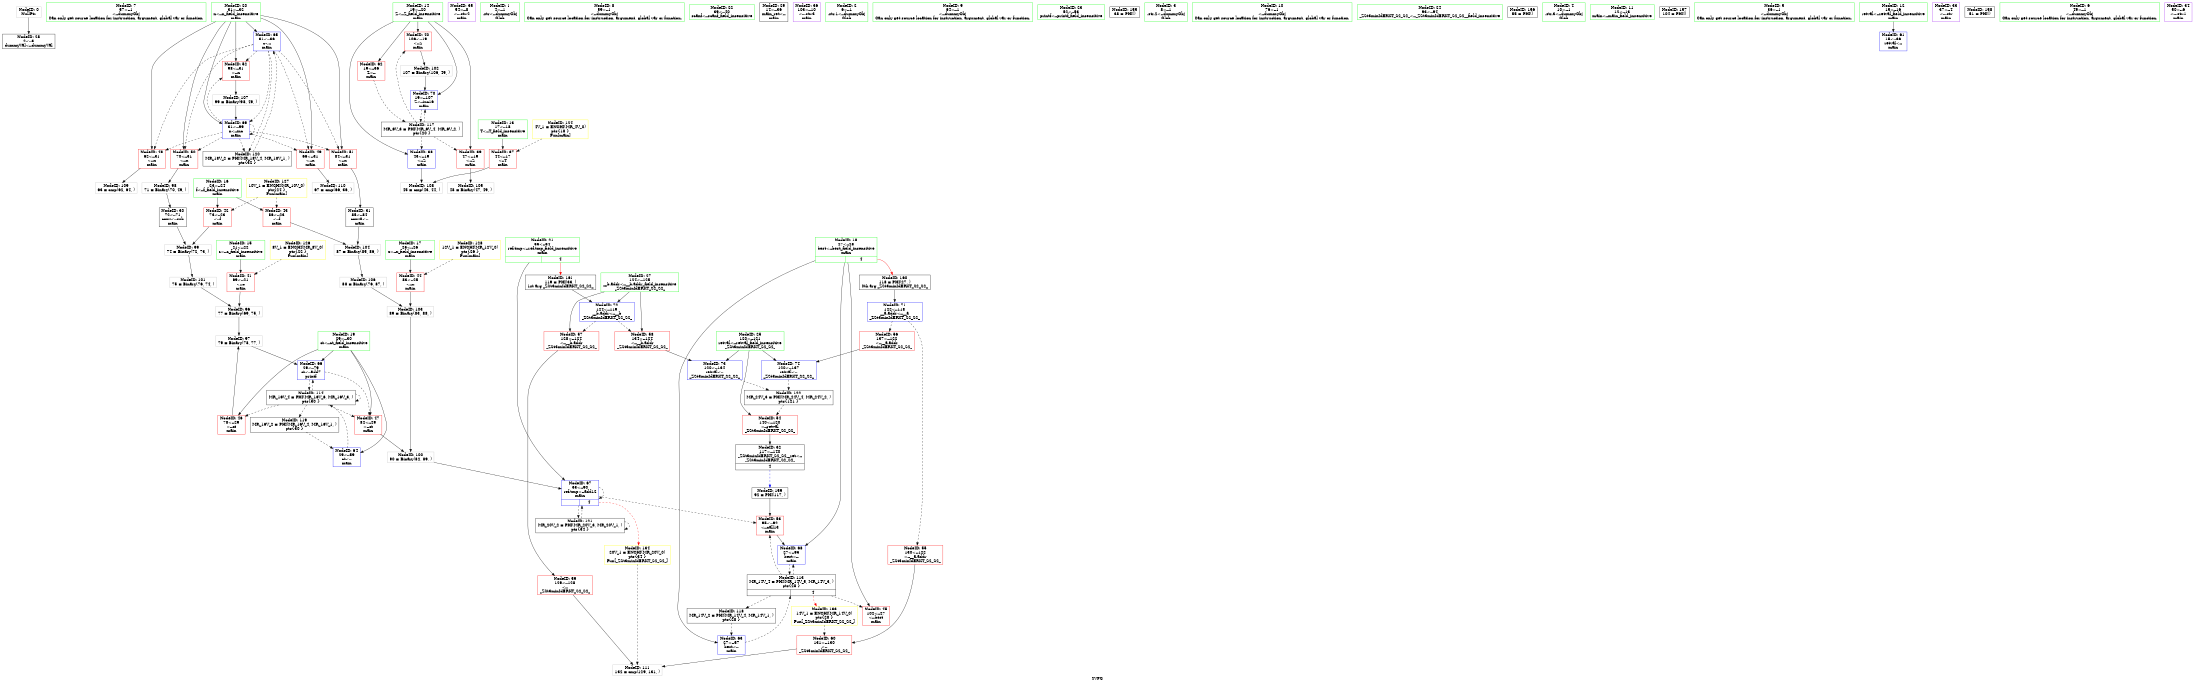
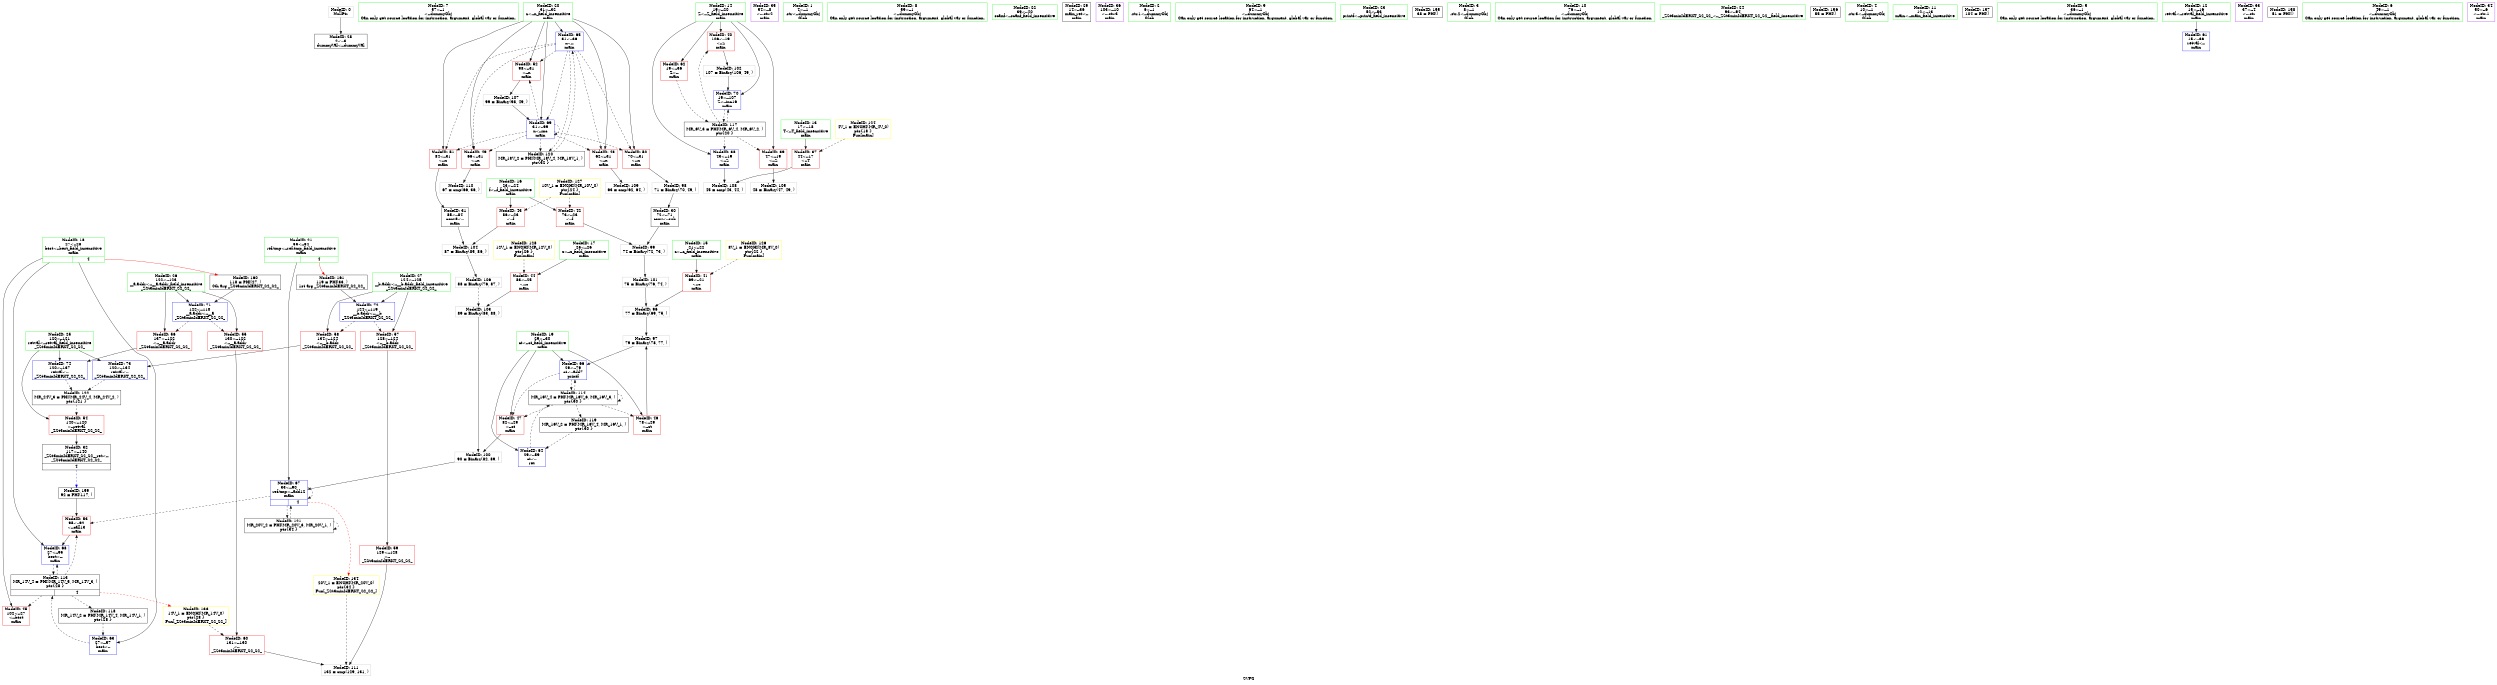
node "NodeID: 26": added
edge "NodeID: 106" -> "NodeID: 103": style solid -> dashed
node "NodeID: 64": text "main" -> "ret"
